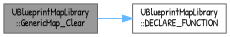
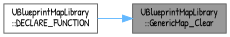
edge "UBlueprintMapLibrary ::GenericMap_Clear" -> "UBlueprintMapLibrary ::DECLARE_FUNCTION": reversed
